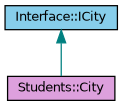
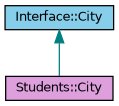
node "Interface::ICity": label "Interface::ICity" -> "Interface::City"
